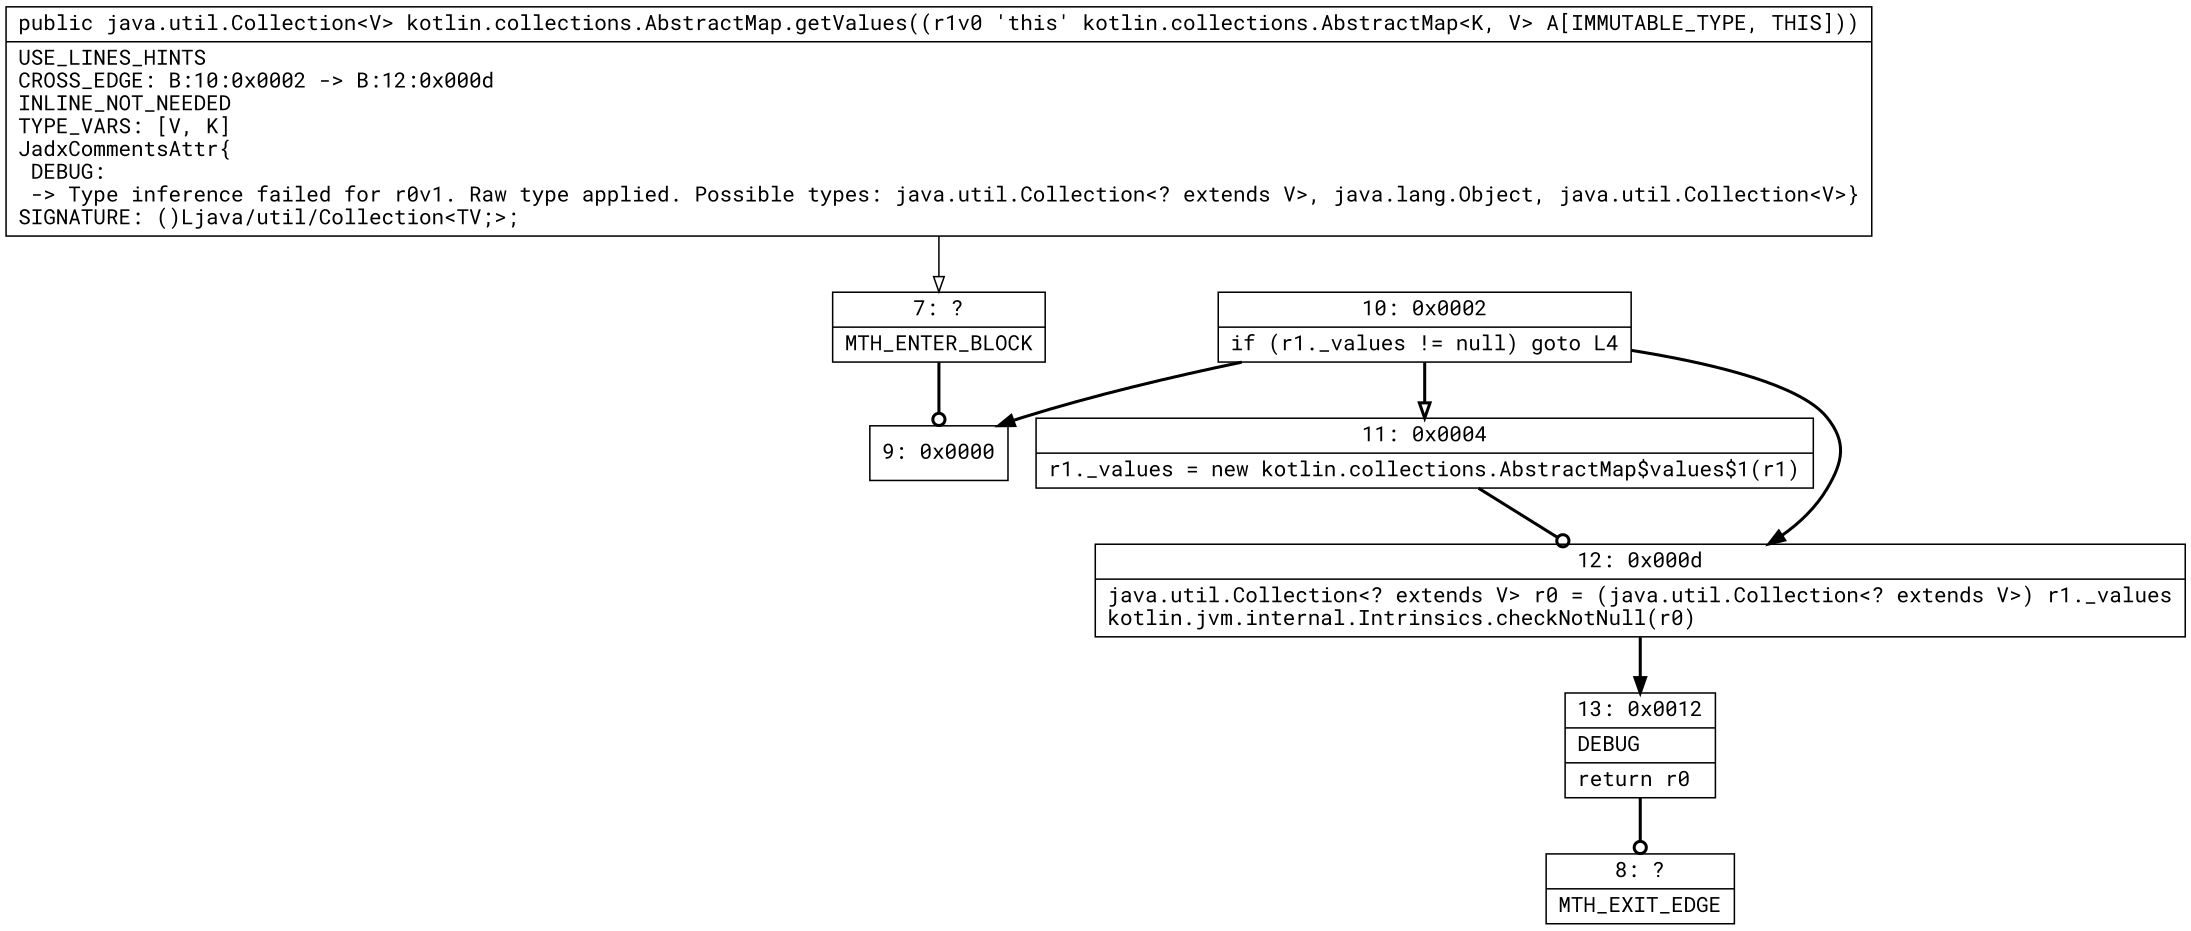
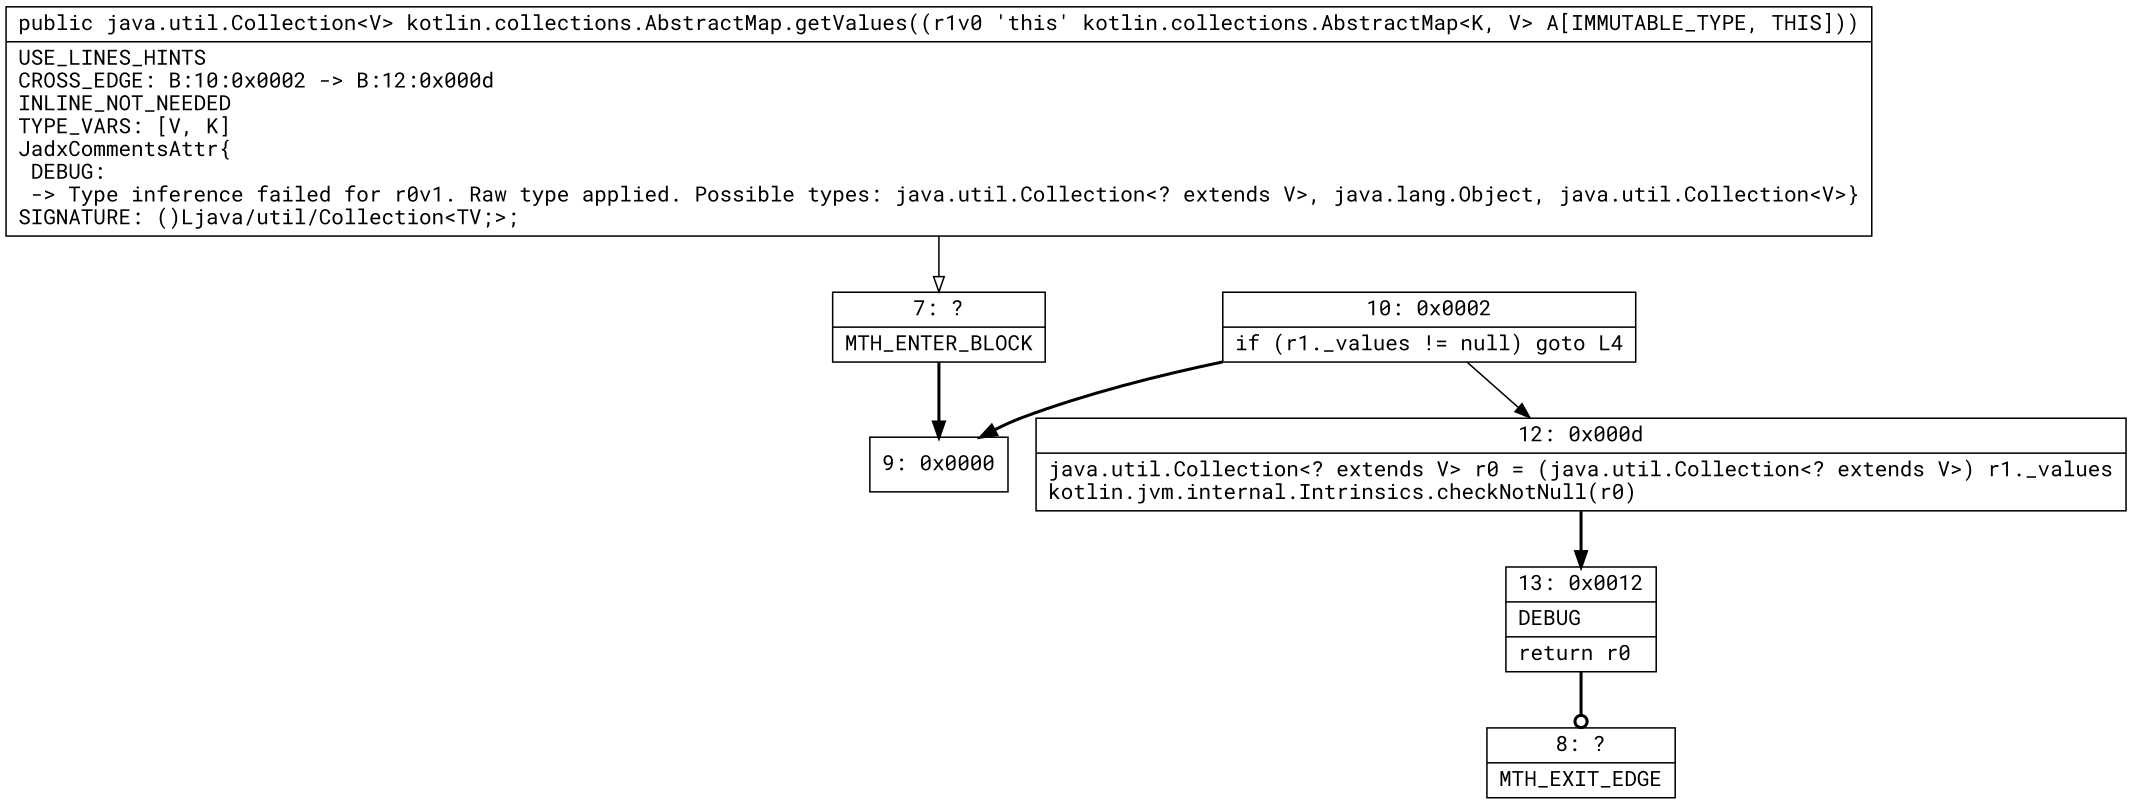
edge "7: ?" -> "9: 0x0000": arrowhead odot -> normal
edge "10: 0x0002" -> "12: 0x000d": style bold -> solid
node "11: 0x0004": removed
